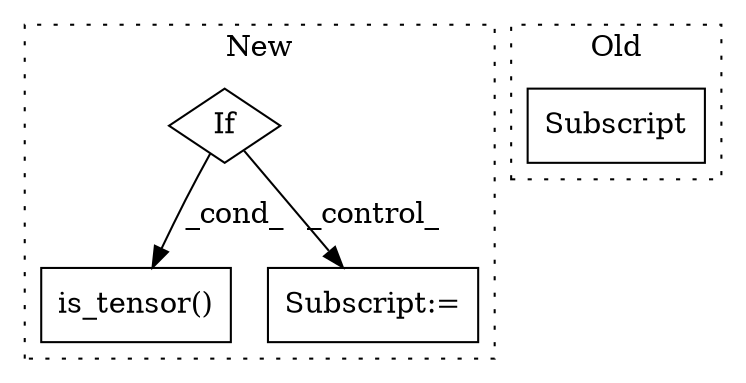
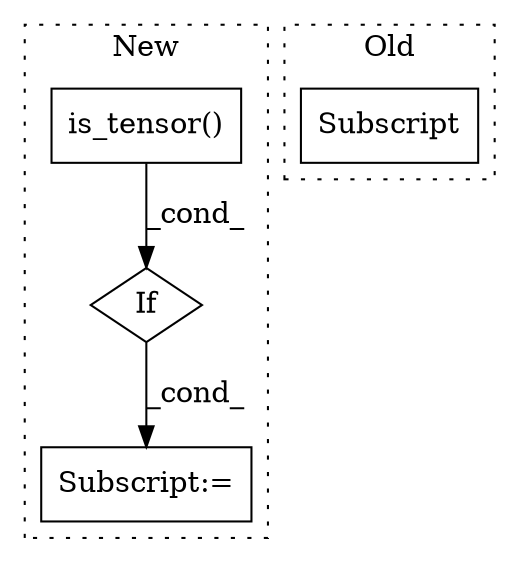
edge "If" -> "is_tensor()": reversed
edge "If" -> "Subscript:=": label "_control_" -> "_cond_"
